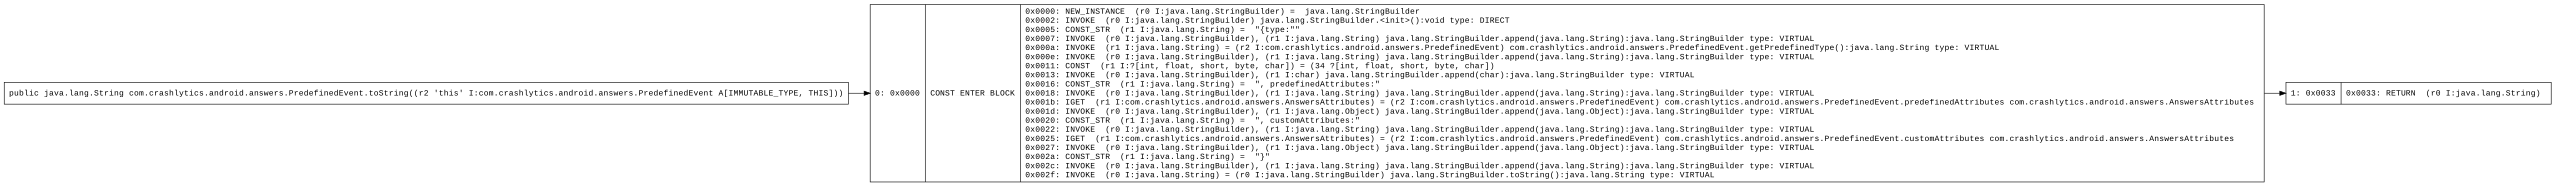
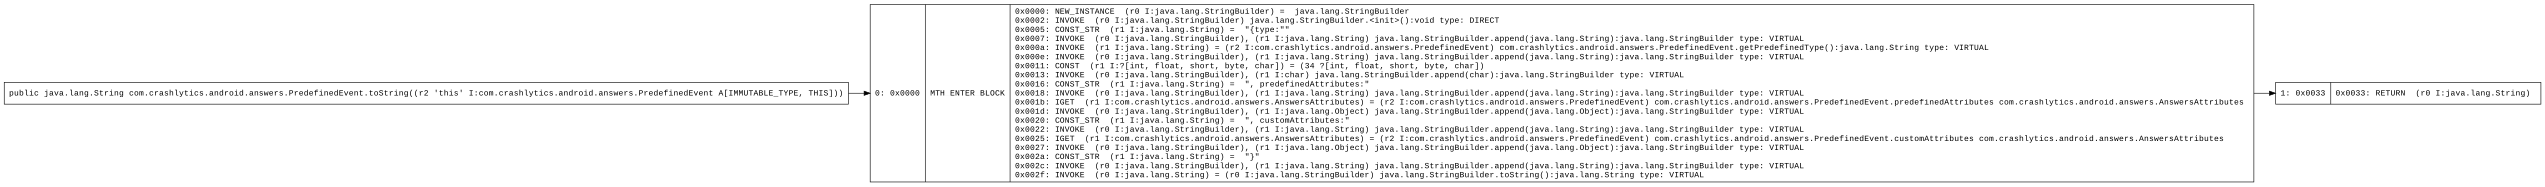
node "0: 0x0000": text "CONST_ENTER_BLOCK" -> "MTH_ENTER_BLOCK"
